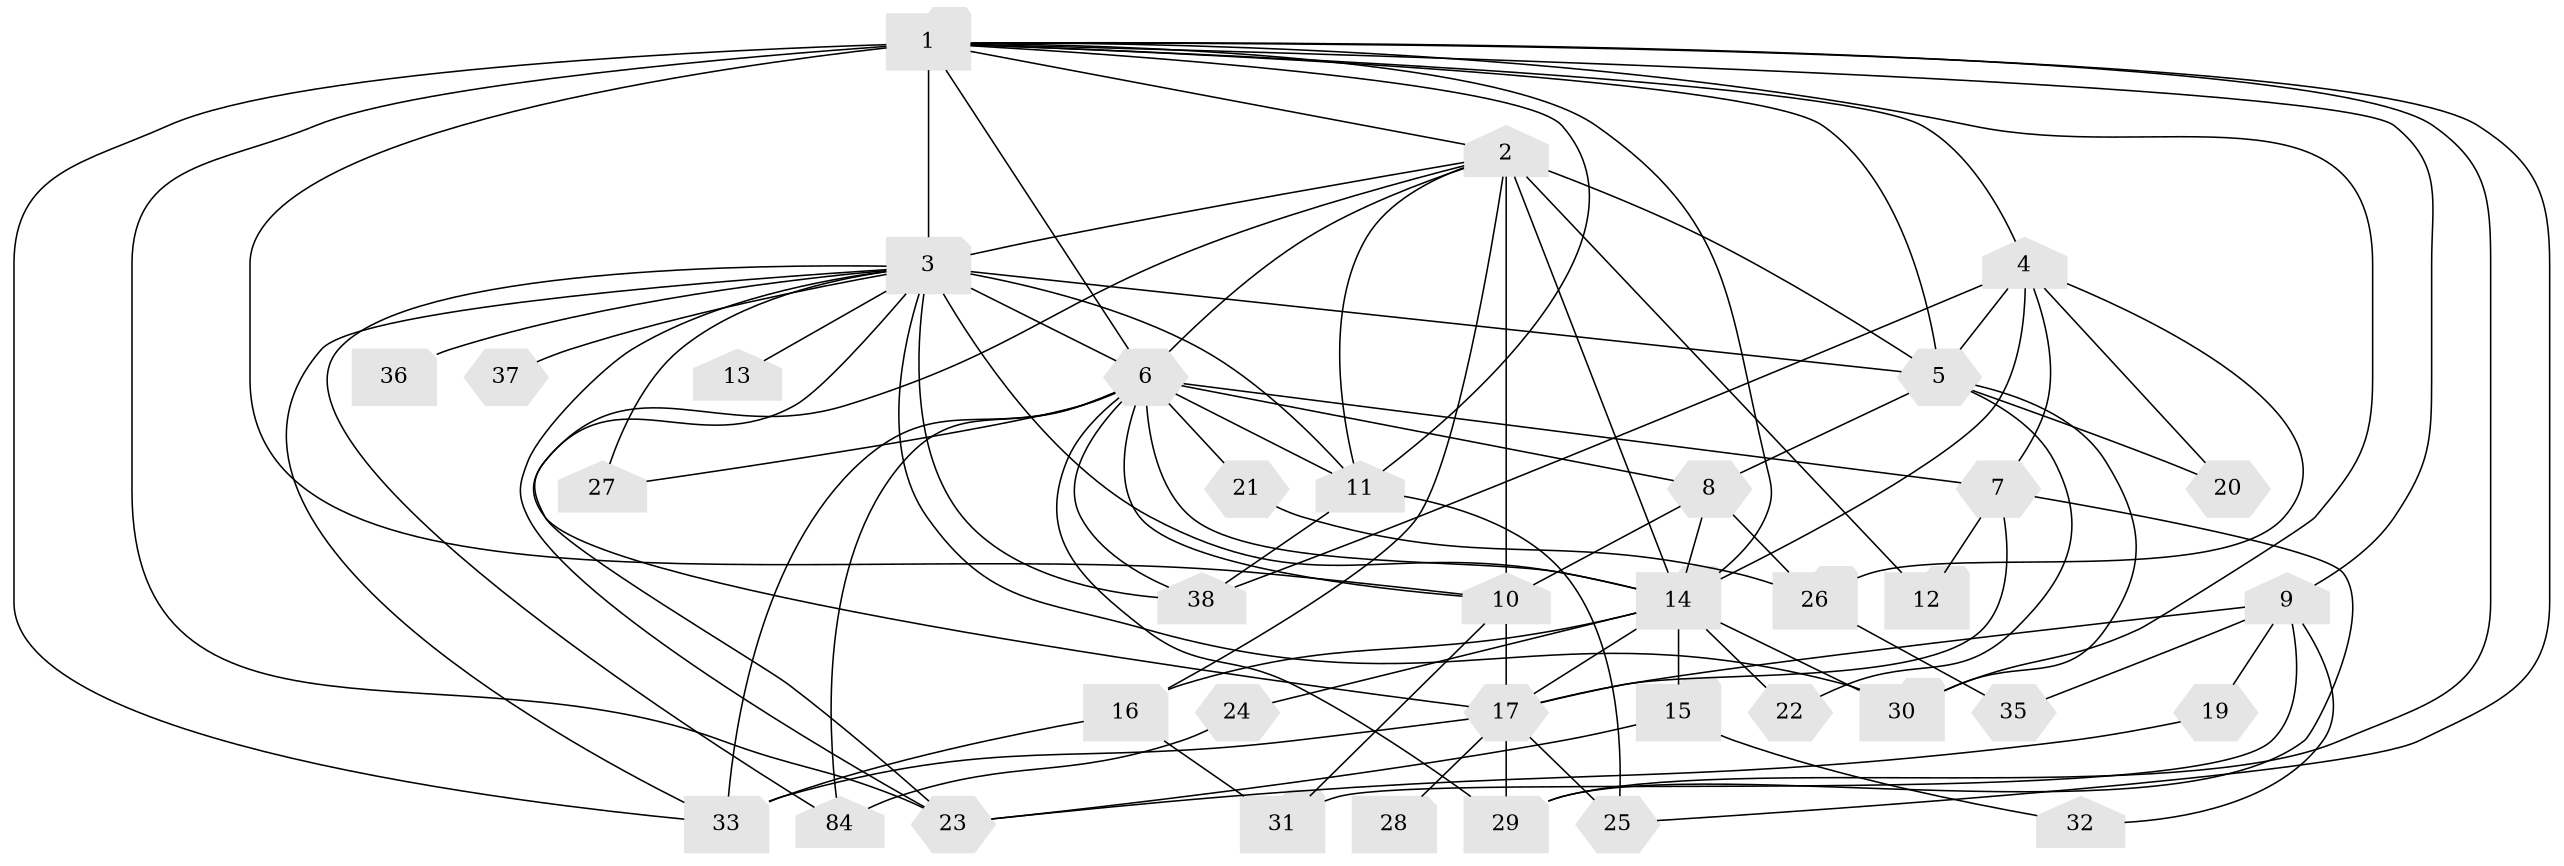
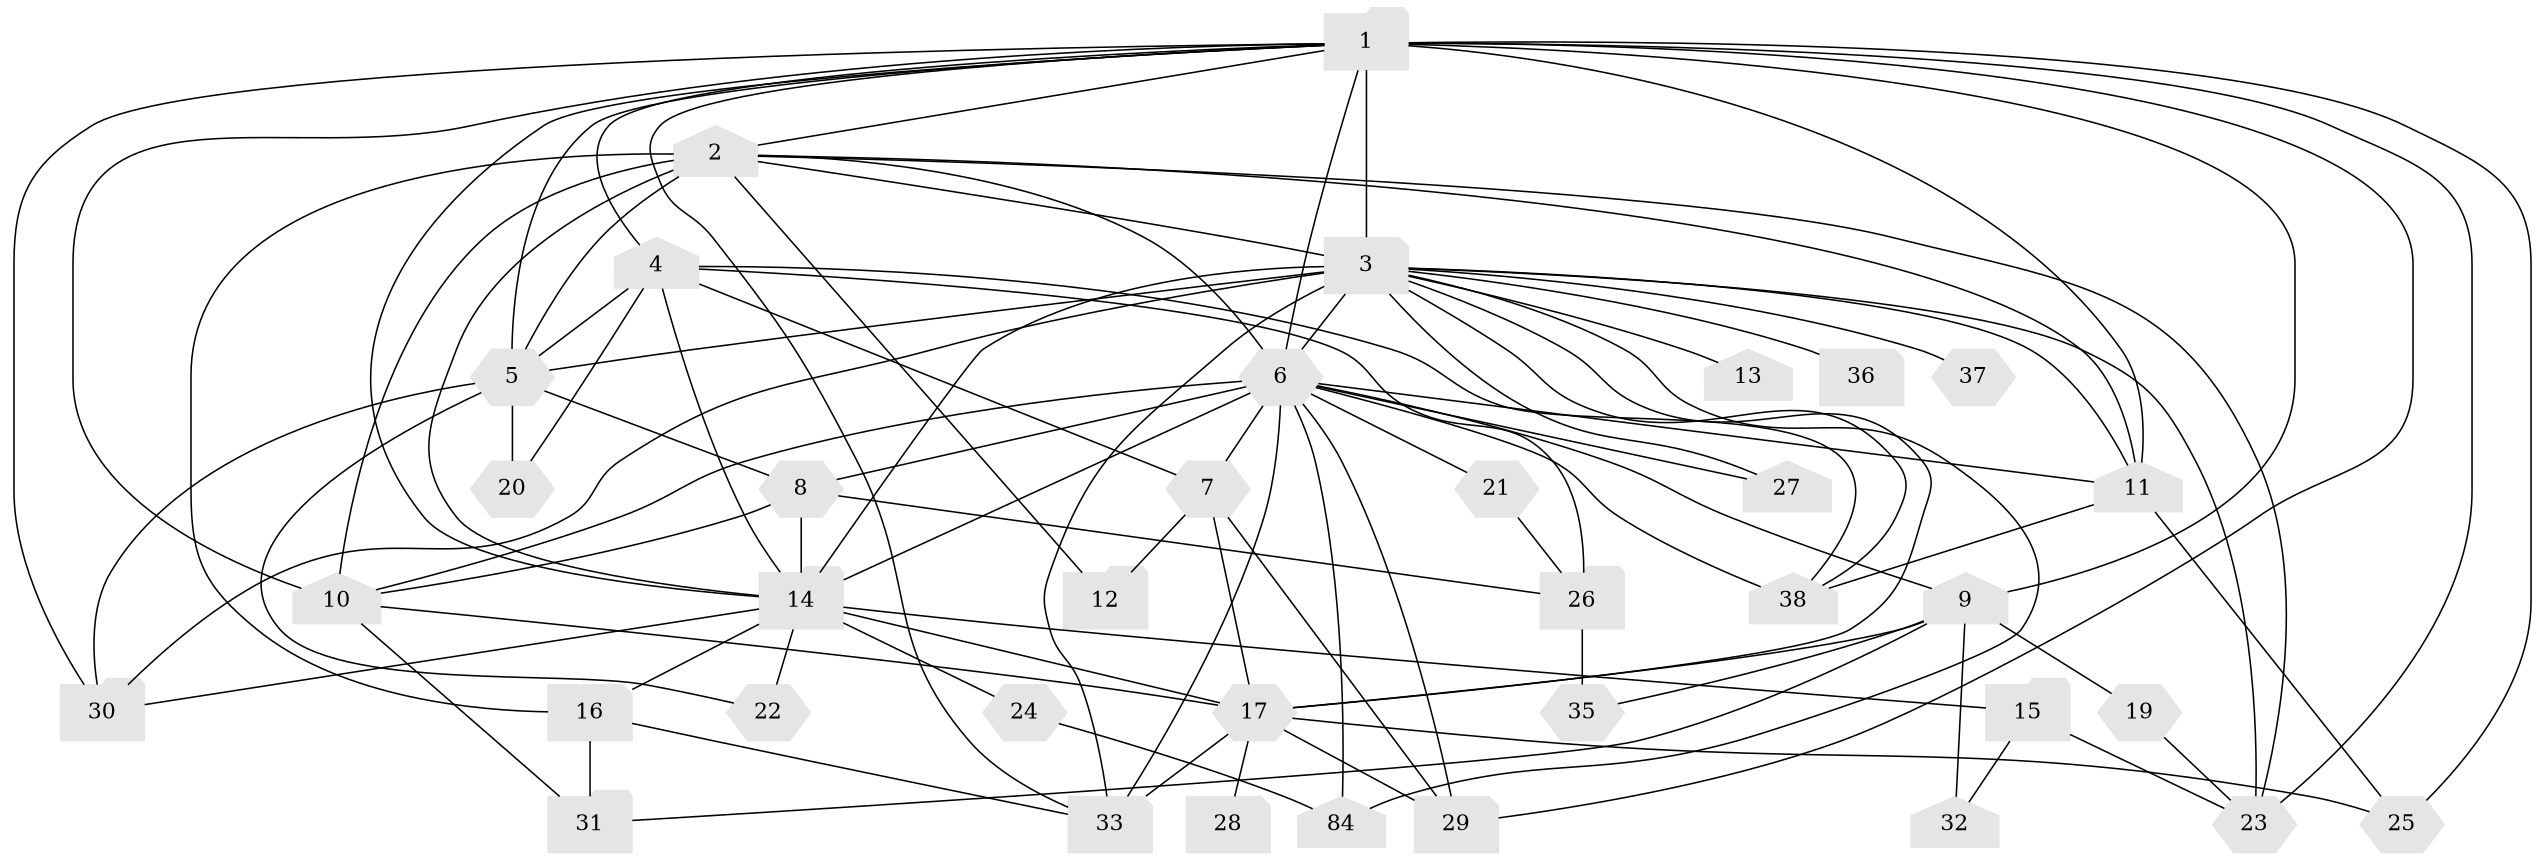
edge "6" -- "9": added
